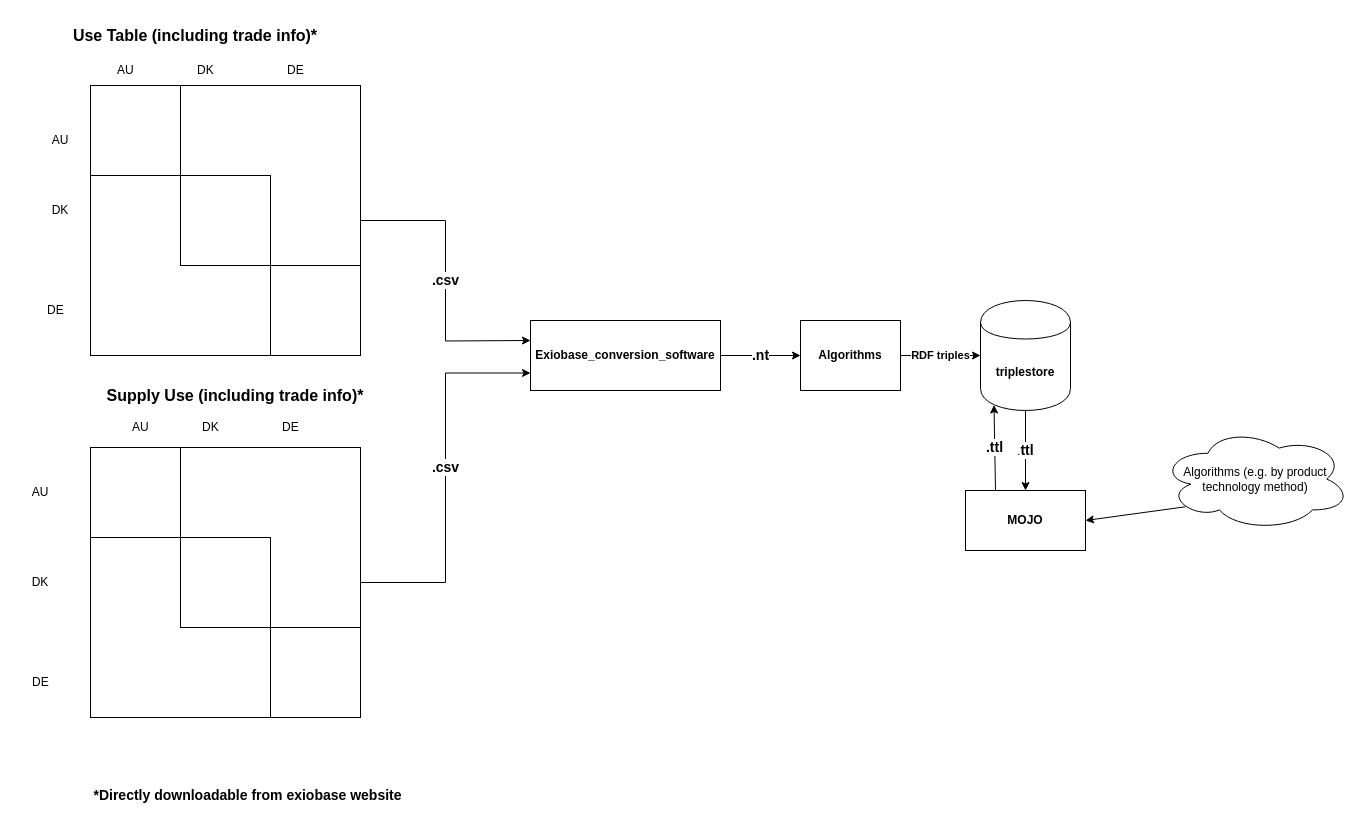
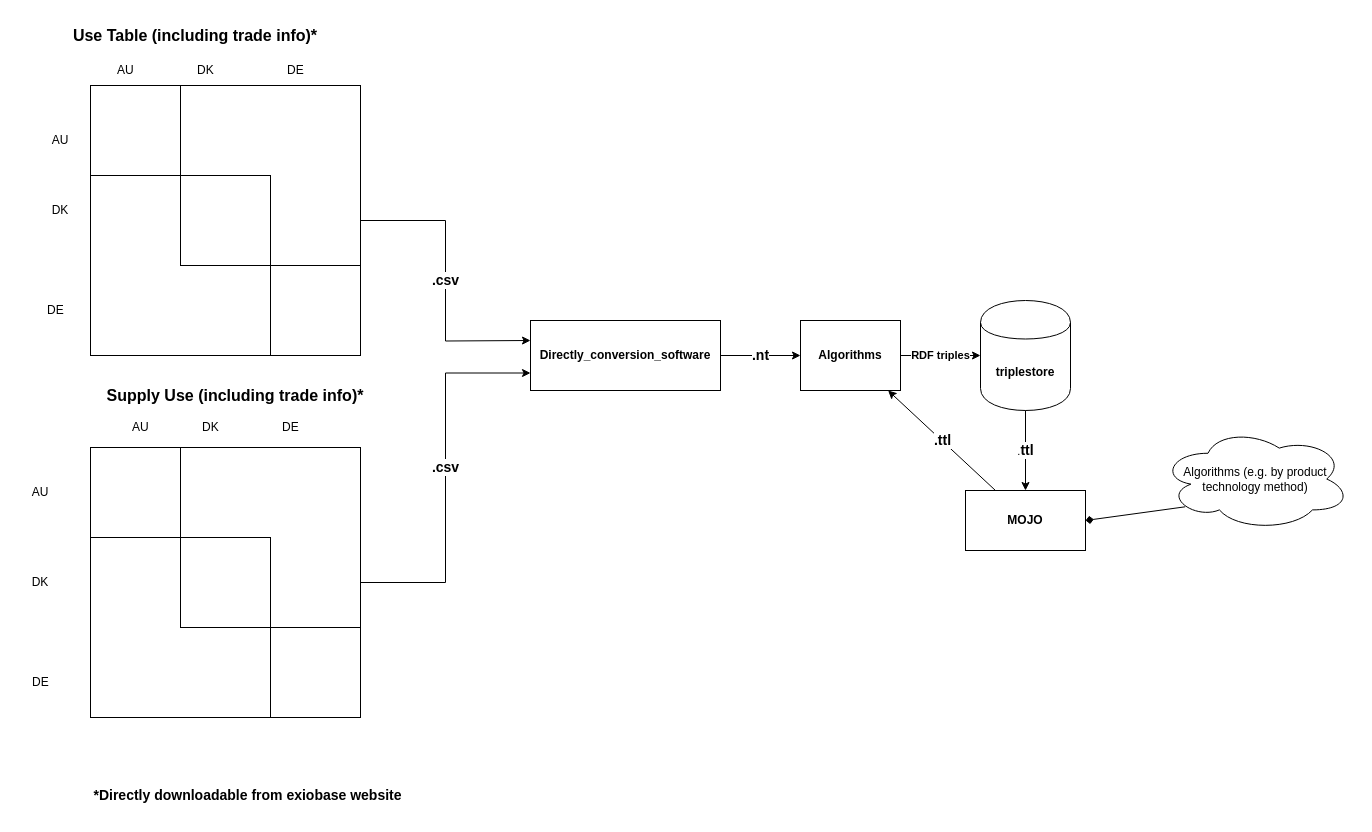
node "Exiobase_conversion_software": label "Exiobase_conversion_software" -> "Directly_conversion_software"
edge "MOJO" -> "triplestore": now "MOJO" -> "Algorithms"
edge "Algorithms (e.g. by product technology method)" -> "MOJO": arrowhead classic -> diamond
